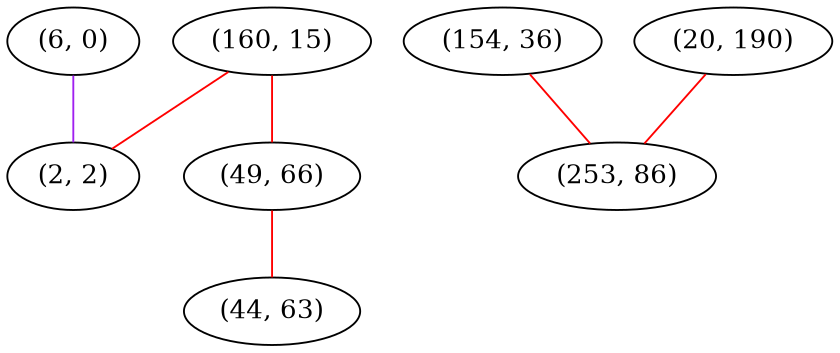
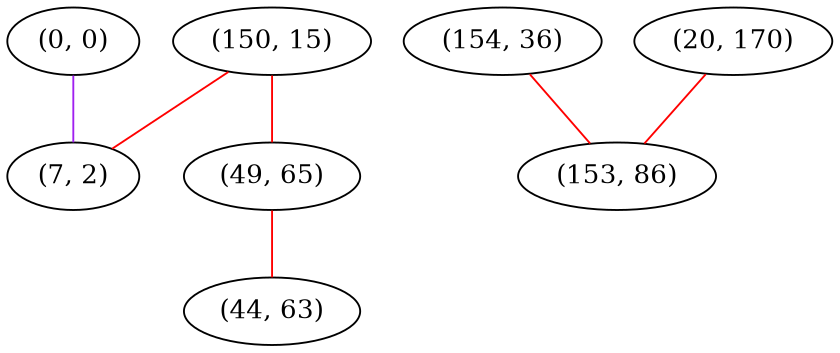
node "(6, 0)": label "(6, 0)" -> "(0, 0)"
node "(160, 15)": label "(160, 15)" -> "(150, 15)"
node "(20, 190)": label "(20, 190)" -> "(20, 170)"
node "(2, 2)": label "(2, 2)" -> "(7, 2)"
node "(49, 66)": label "(49, 66)" -> "(49, 65)"
node "(253, 86)": label "(253, 86)" -> "(153, 86)"
